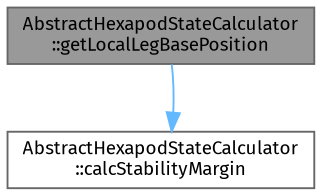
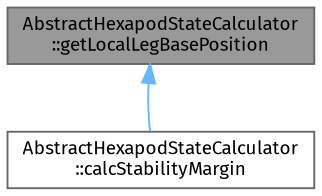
edge "AbstractHexapodStateCalculator ::getLocalLegBasePosition" -> "AbstractHexapodStateCalculator ::calcStabilityMargin": reversed
